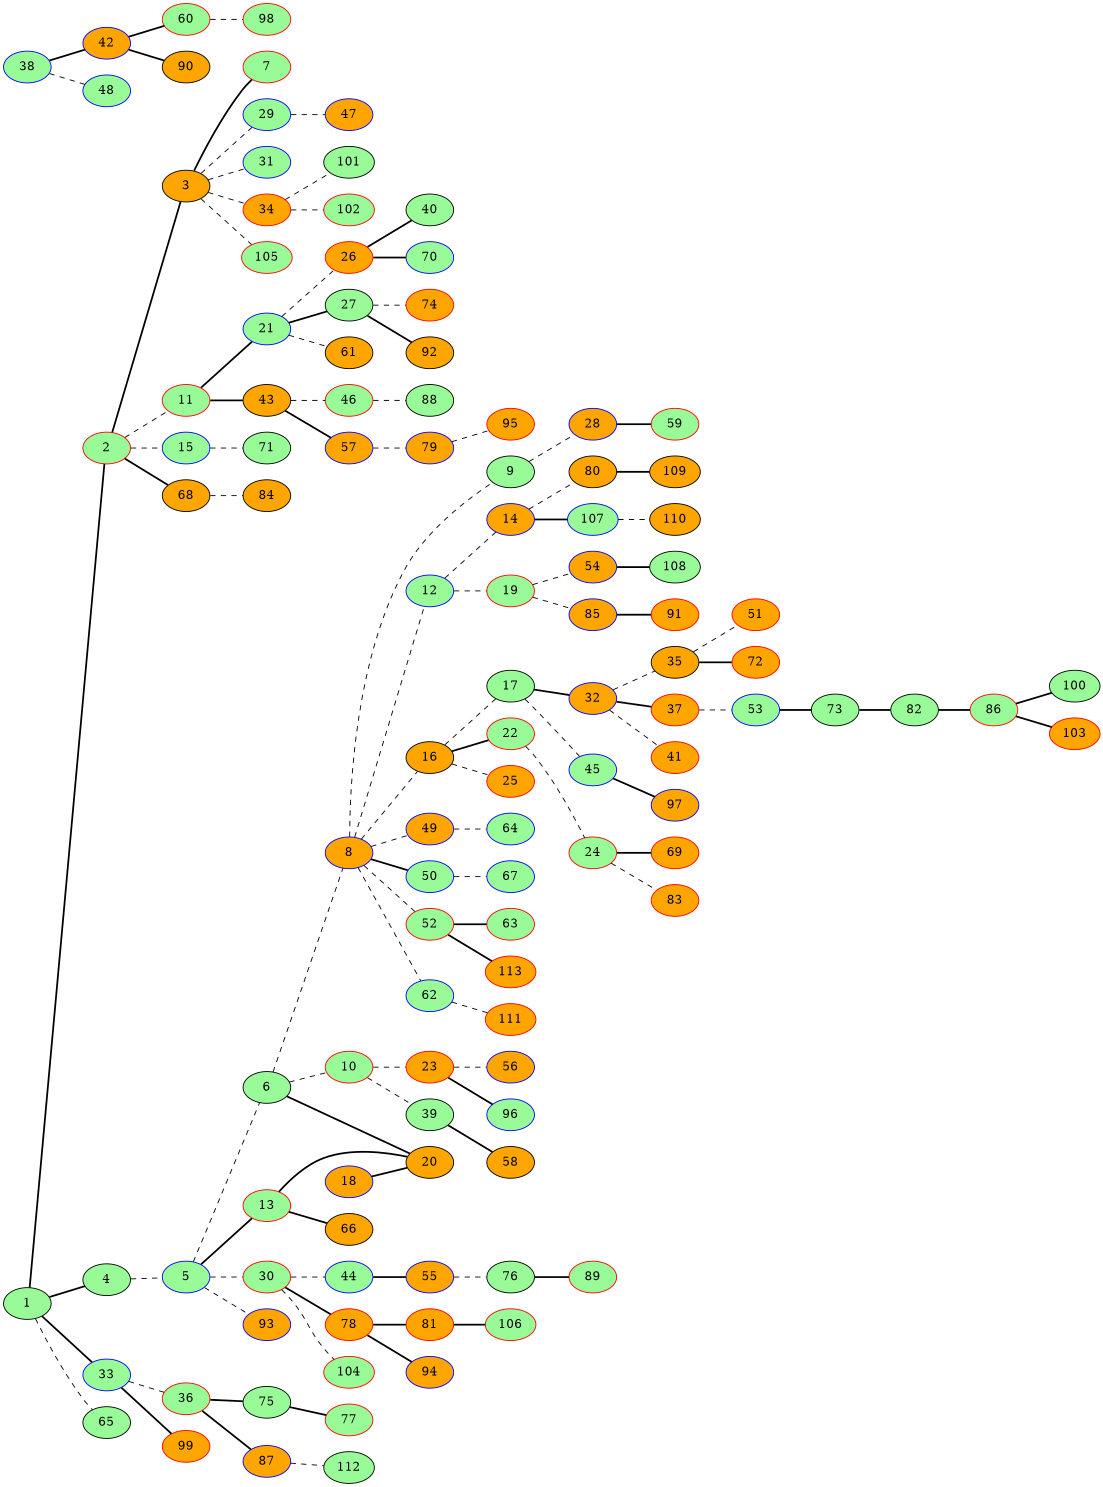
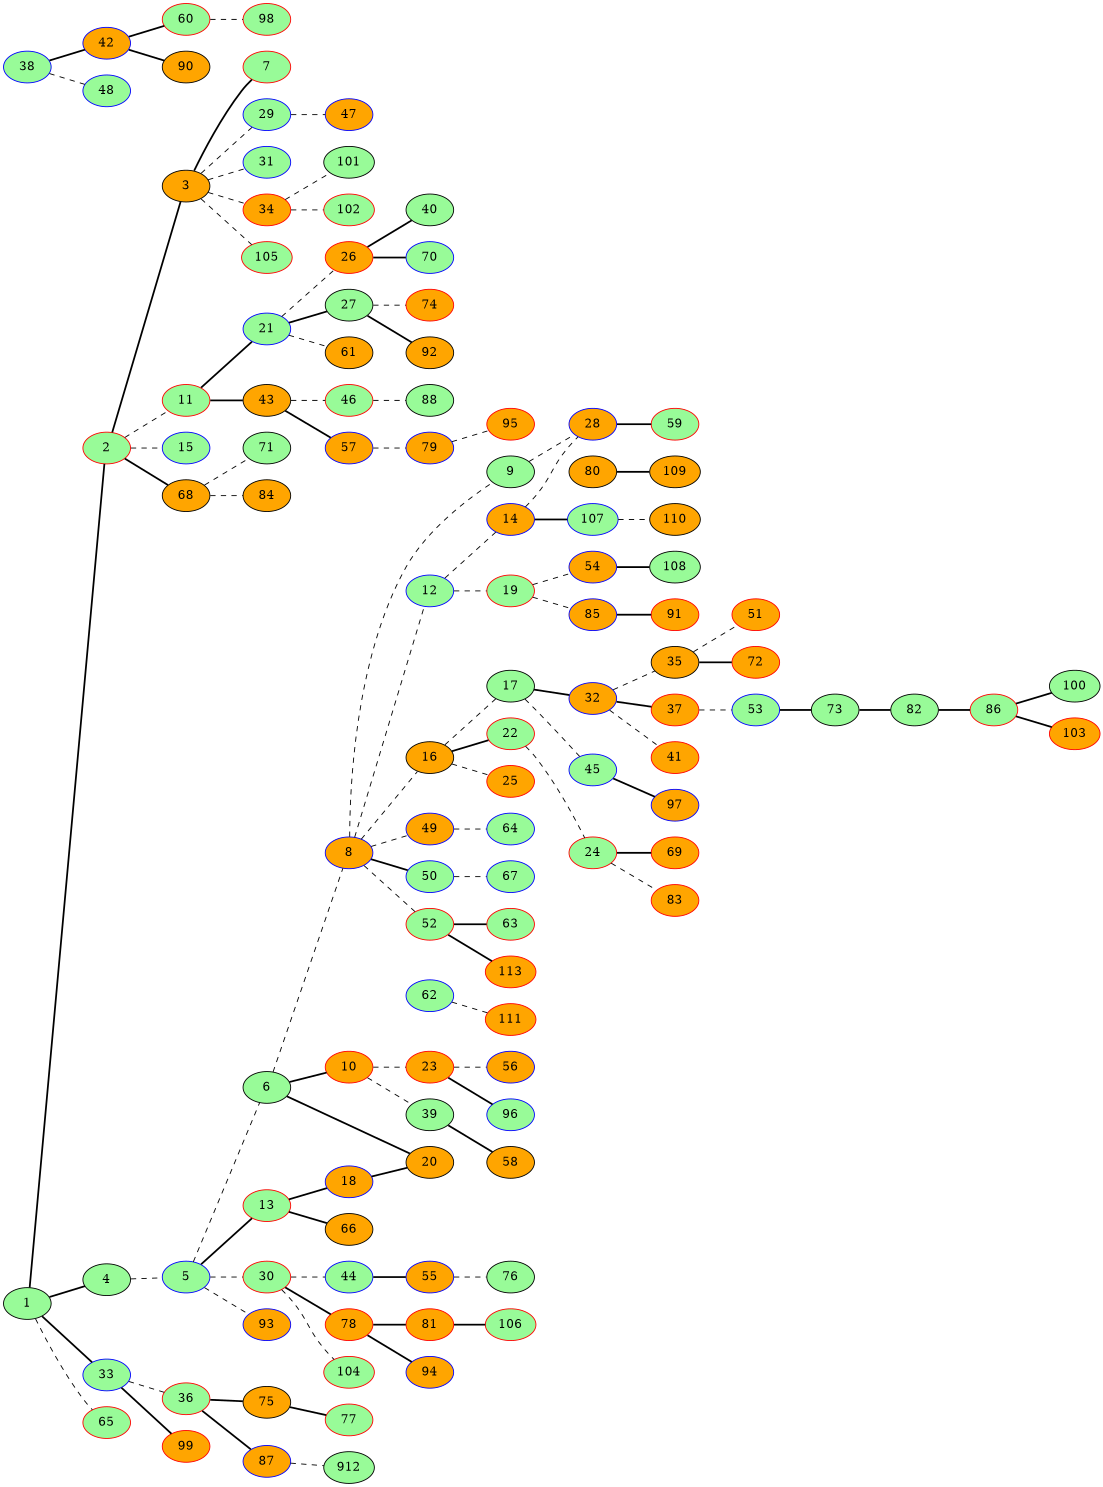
edge "15" -- "71": now "68" -- "71"
edge "80" -- "14": now "28" -- "14"
edge "8" -- "62": removed
node "10": fillcolor palegreen -> orange
edge "10" -- "6": style dashed -> bold
edge "20" -- "13": now "18" -- "13"
node "89": removed
node "75": fillcolor palegreen -> orange
node "65": color black -> red
node "112": label "112" -> "912"
